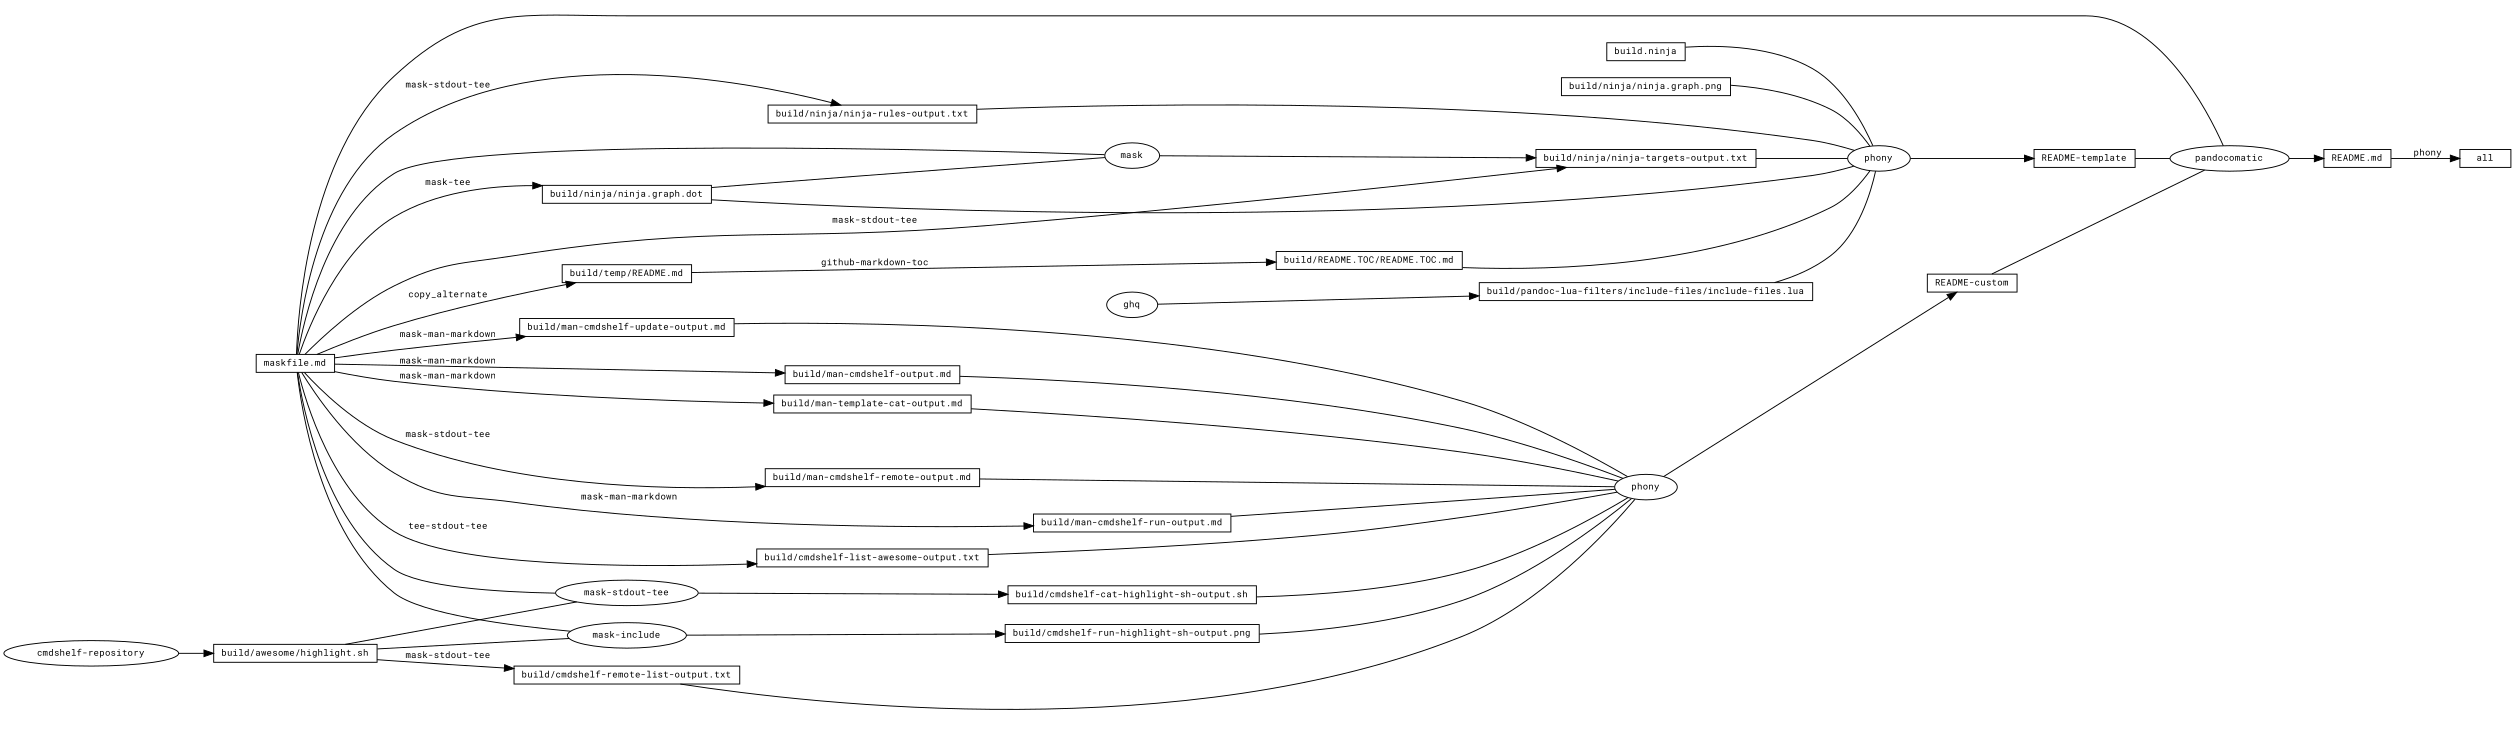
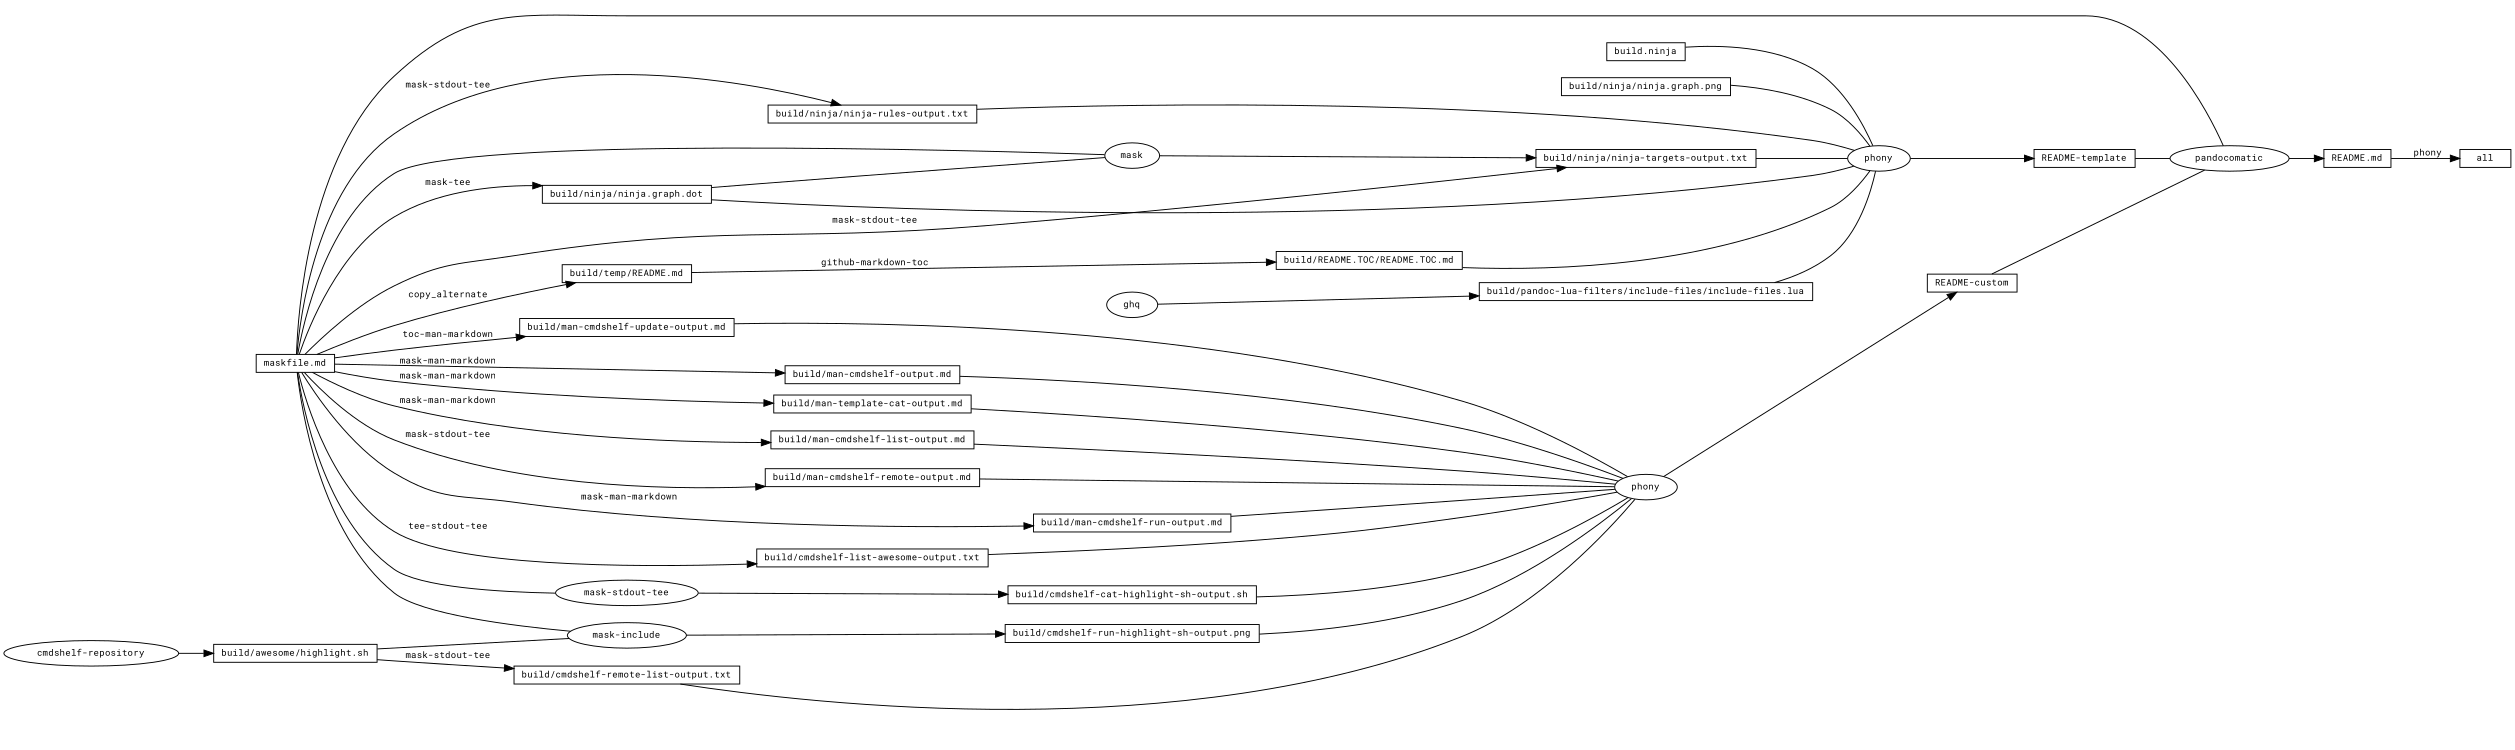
edge "maskfile.md" -> "build/man-cmdshelf-update-output.md": label " mask-man-markdown" -> " toc-man-markdown"
node "build/man-cmdshelf-list-output.md": added
edge "mask-stdout-tee" -- "build/awesome/highlight.sh": removed
